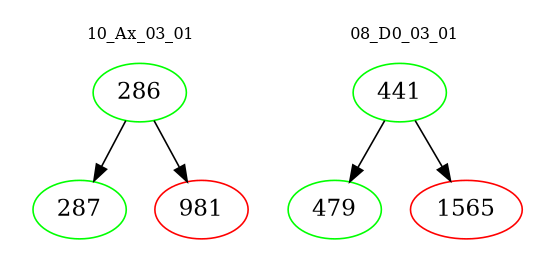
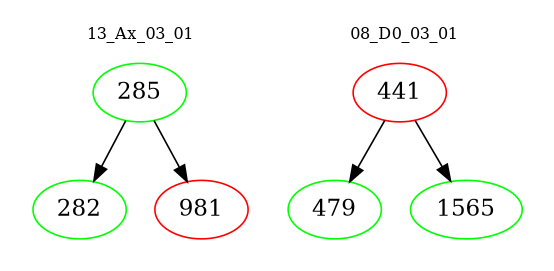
cluster "10_Ax_03_01": label "10_Ax_03_01" -> "13_Ax_03_01"
node "286": label "286" -> "285"
node "441": color green -> red
node "287": label "287" -> "282"
node "1565": color red -> green
